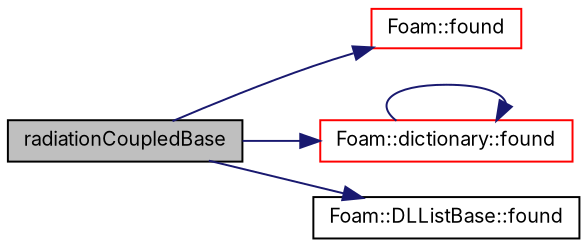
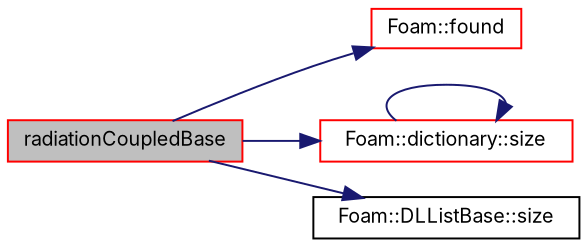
node "radiationCoupledBase": color black -> red
node "Foam::dictionary::found": label "Foam::dictionary::found" -> "Foam::dictionary::size"
node "Foam::DLListBase::found": label "Foam::DLListBase::found" -> "Foam::DLListBase::size"
